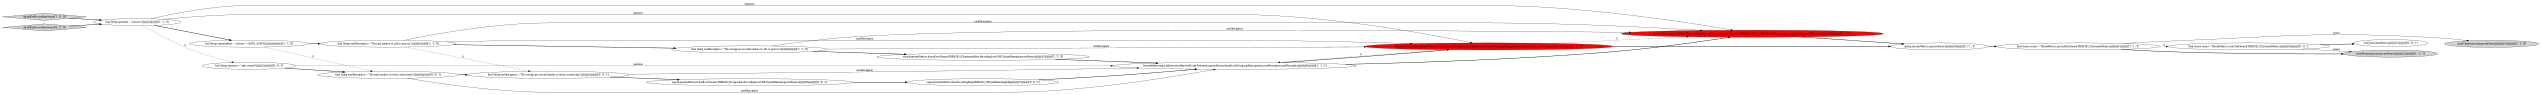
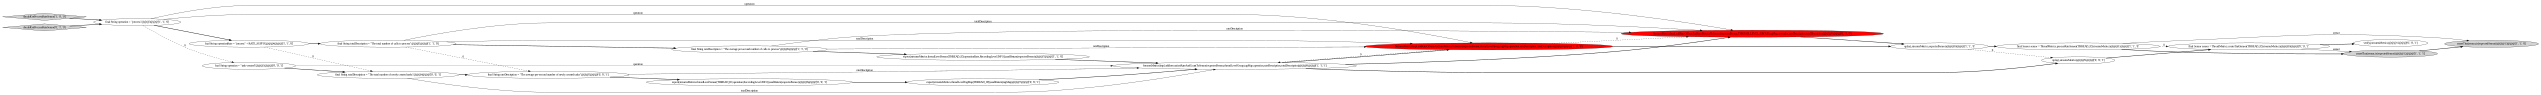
edge "assertThat(sensor,is(expectedSensor))@@@12@@@['1', '1', '1']" -> "assertThat(sensor,is(expectedSensor))@@@13@@@['1', '1', '0']": added
node "replay(,streamsMetrics)@@@9@@@['0', '0', '1']": added
